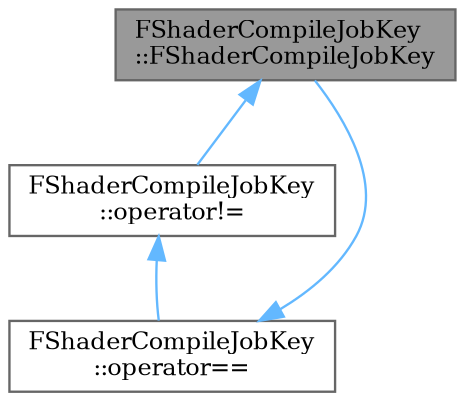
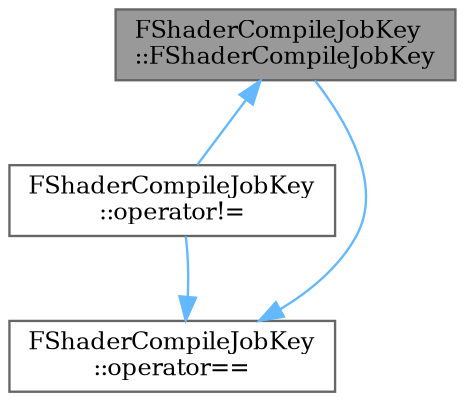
edge "FShaderCompileJobKey ::operator==" -> "FShaderCompileJobKey ::operator!=": reversed
